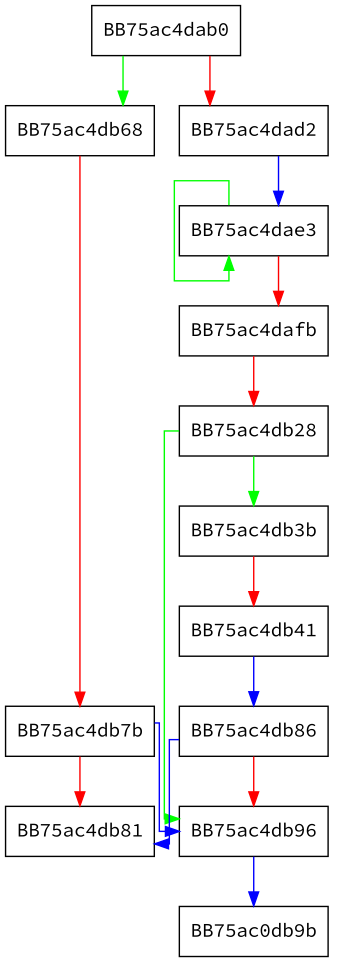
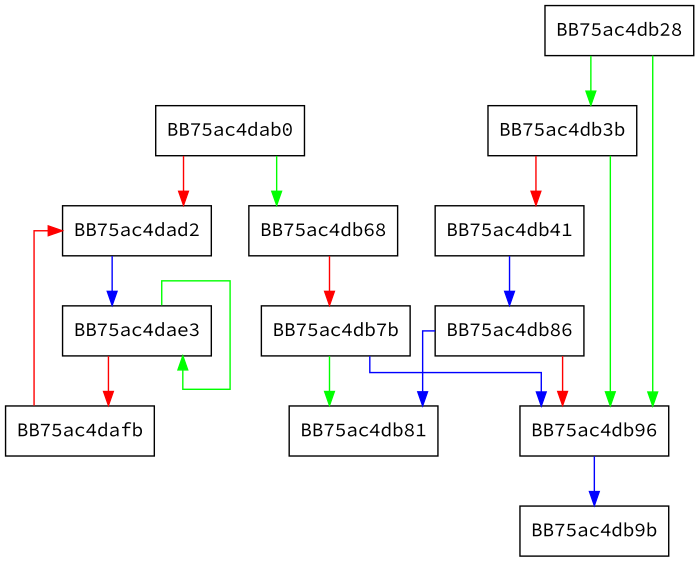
edge "BB75ac4db3b" -> "BB75ac4db96": added
edge "BB75ac4dafb" -> "BB75ac4db28": now "BB75ac4dafb" -> "BB75ac4dad2"
edge "BB75ac4db7b" -> "BB75ac4db81": color red -> green
node "BB75ac0db9b": label "BB75ac0db9b" -> "BB75ac4db9b"
